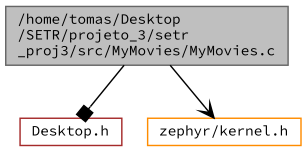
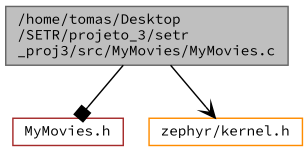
node "Desktop.h": label "Desktop.h" -> "MyMovies.h"
